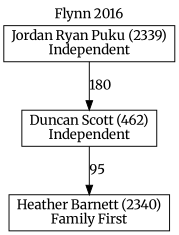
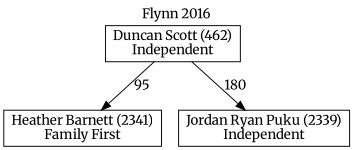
edge "Jordan Ryan Puku (2339) Independent" -> "Duncan Scott (462) Independent": reversed
node "Heather Barnett (2340) Family First": label "Heather Barnett (2340) Family First" -> "Heather Barnett (2341) Family First"
